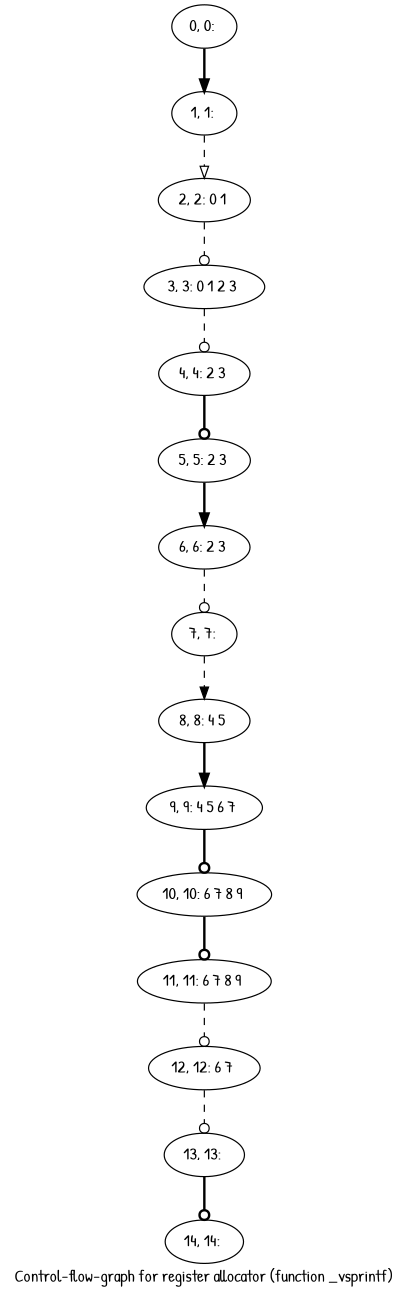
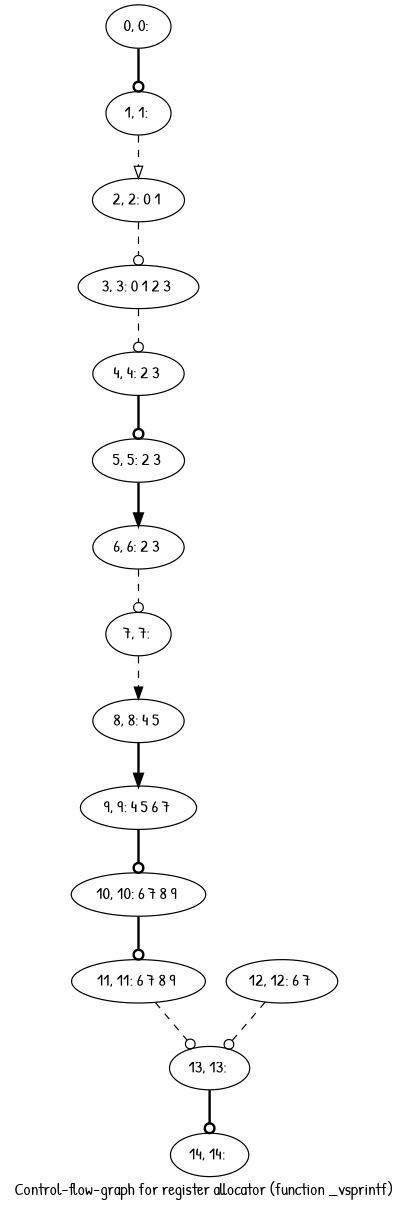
edge "0, 0:" -> "1, 1:": arrowhead normal -> odot
edge "11, 11: 6 7 8 9" -> "12, 12: 6 7": now "11, 11: 6 7 8 9" -> "13, 13:"
